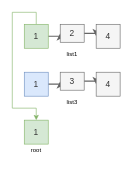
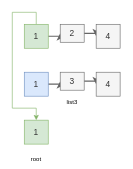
node "list1": removed
node "root": moved (36, 150) -> (36, 159)
